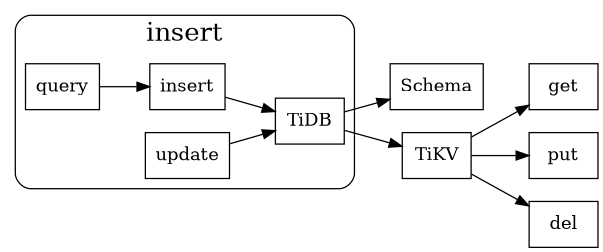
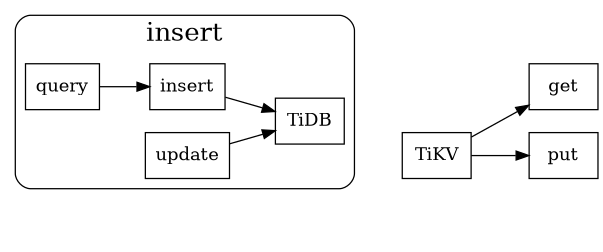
node "Schema": removed
edge "TiDB" -> "TiKV": removed
node "del": removed
